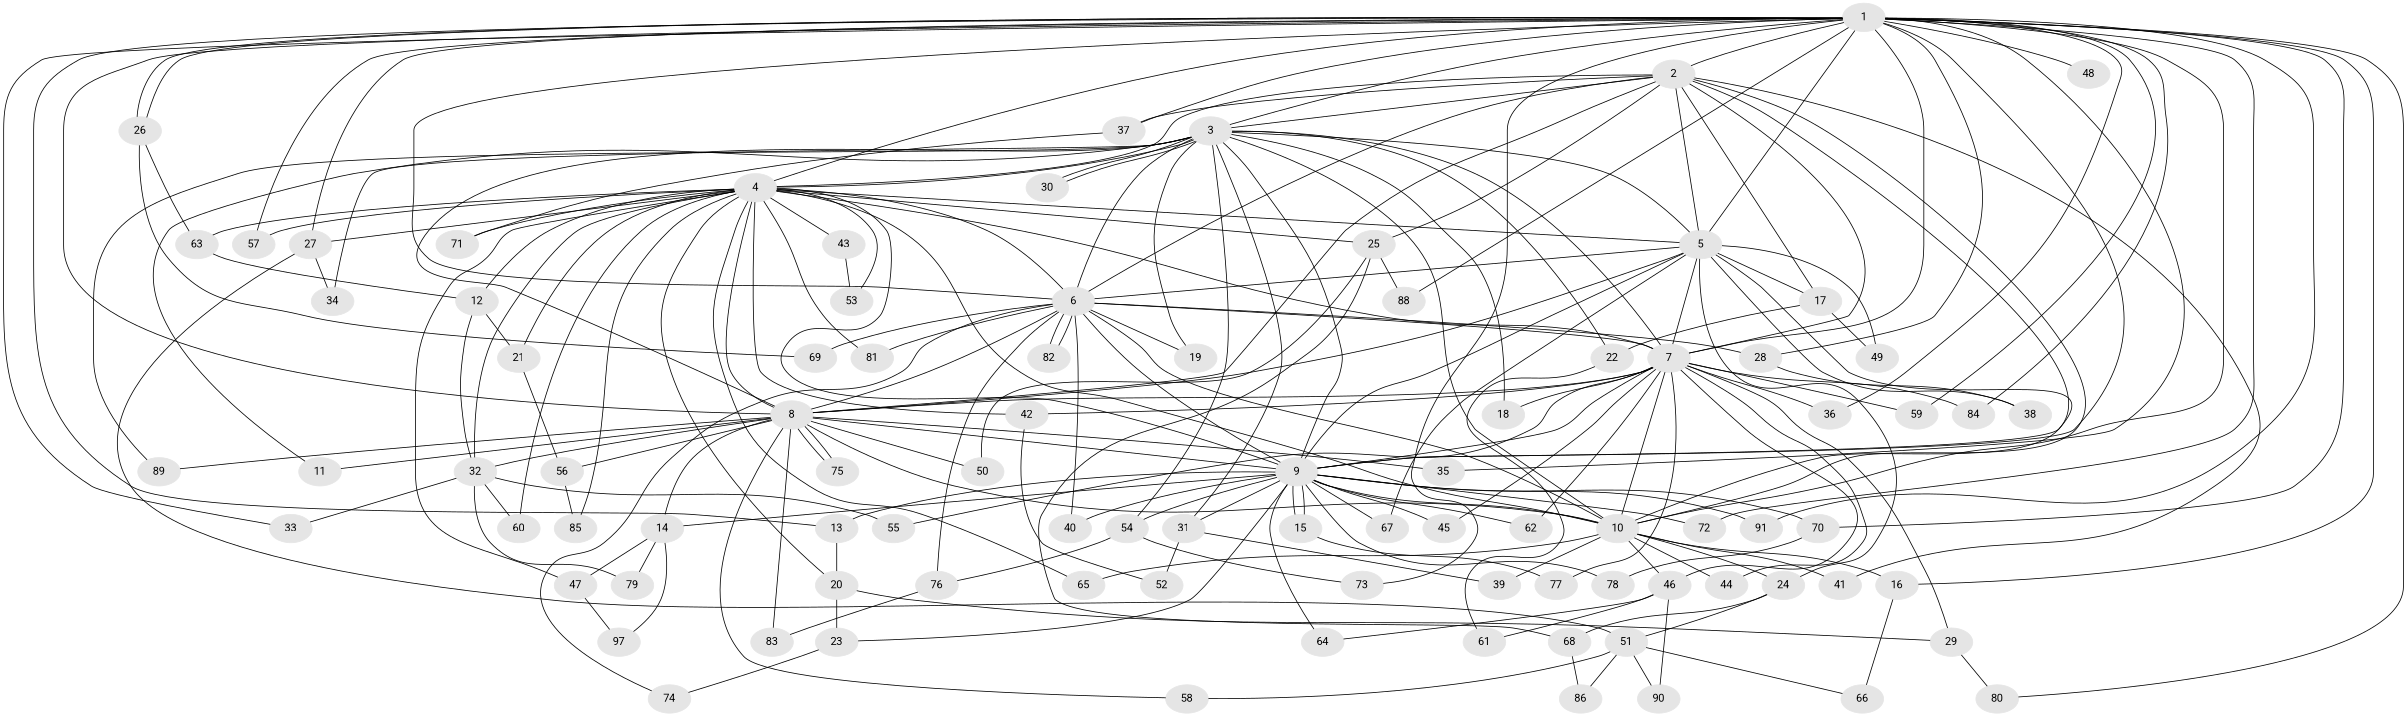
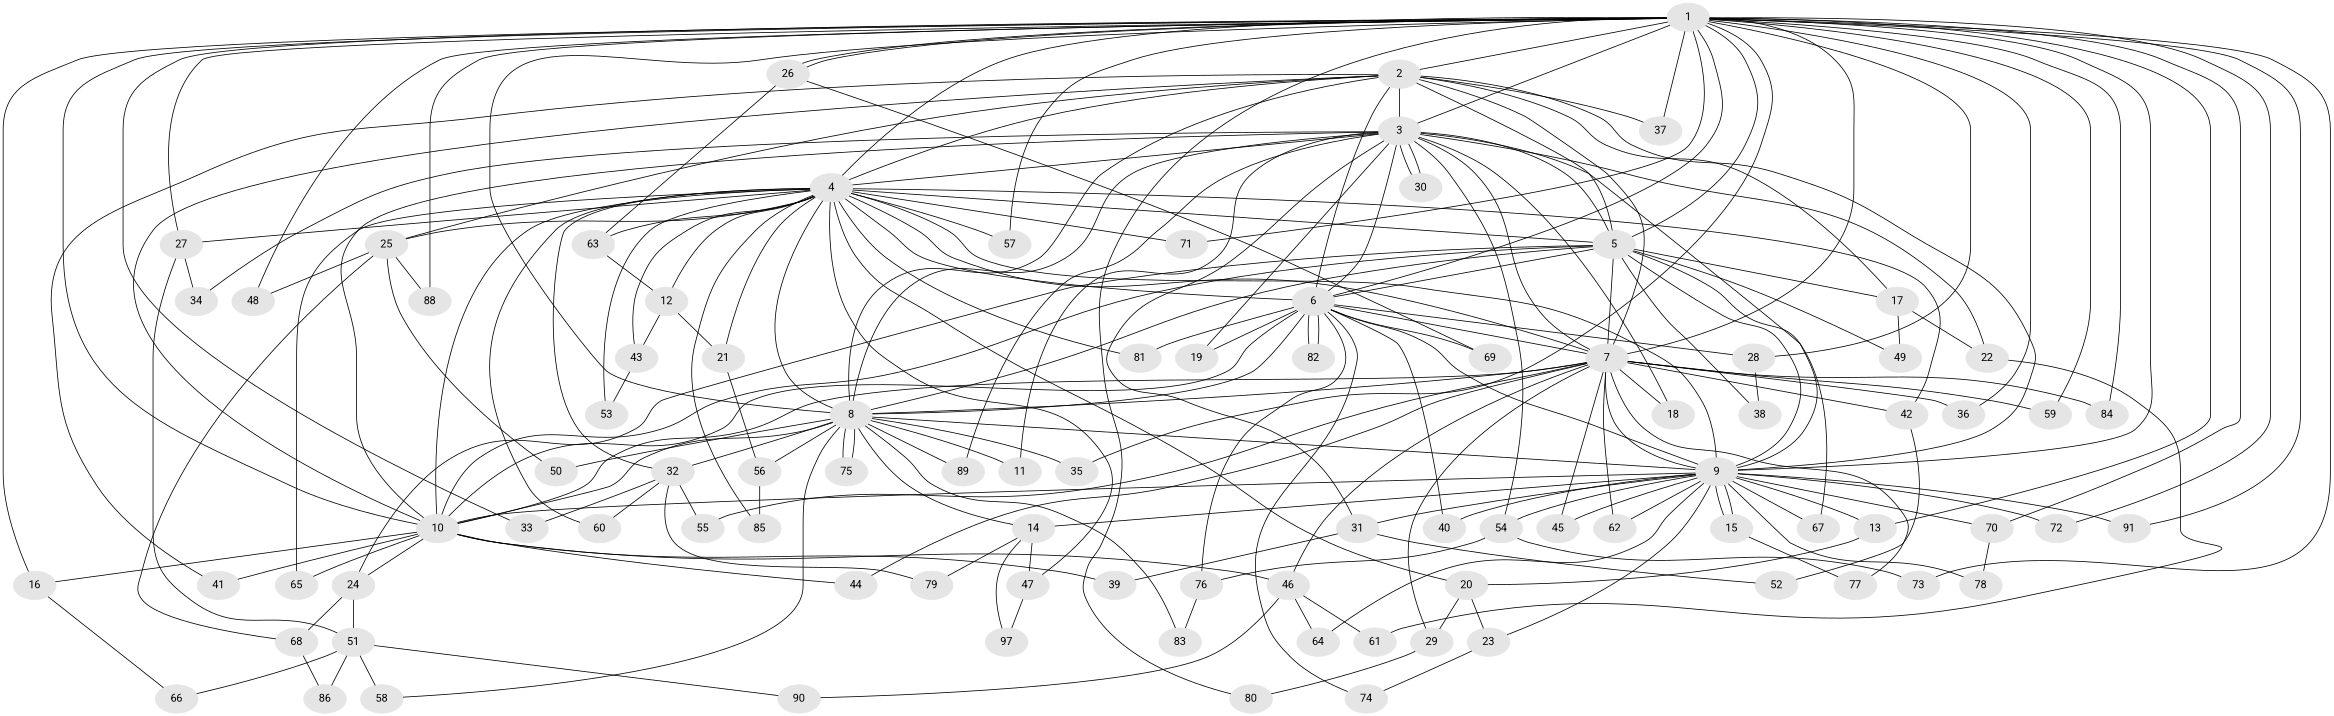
edge "37" -- "71": now "1" -- "71"
edge "25" -- "48": added
edge "12" -- "32": now "12" -- "43"
